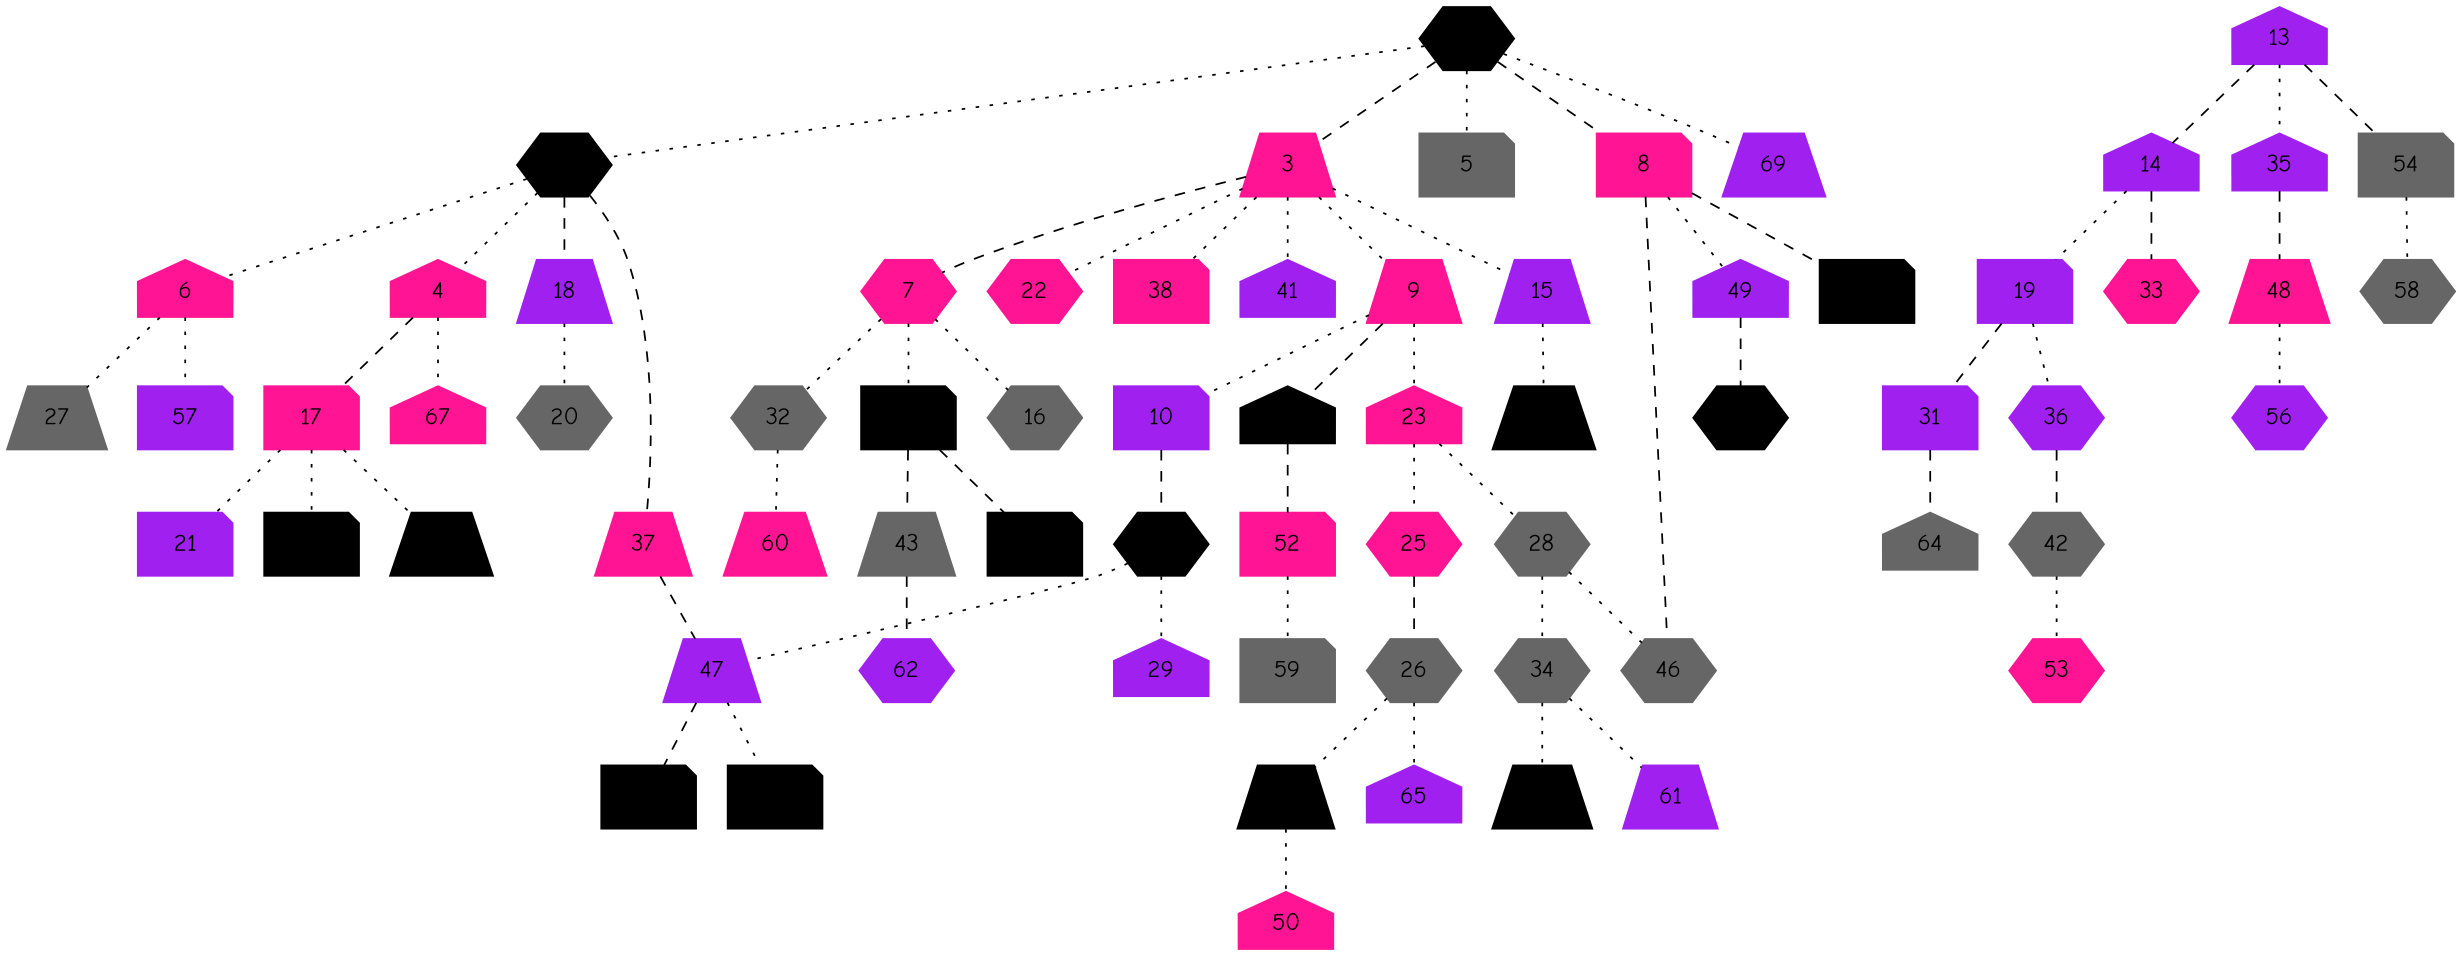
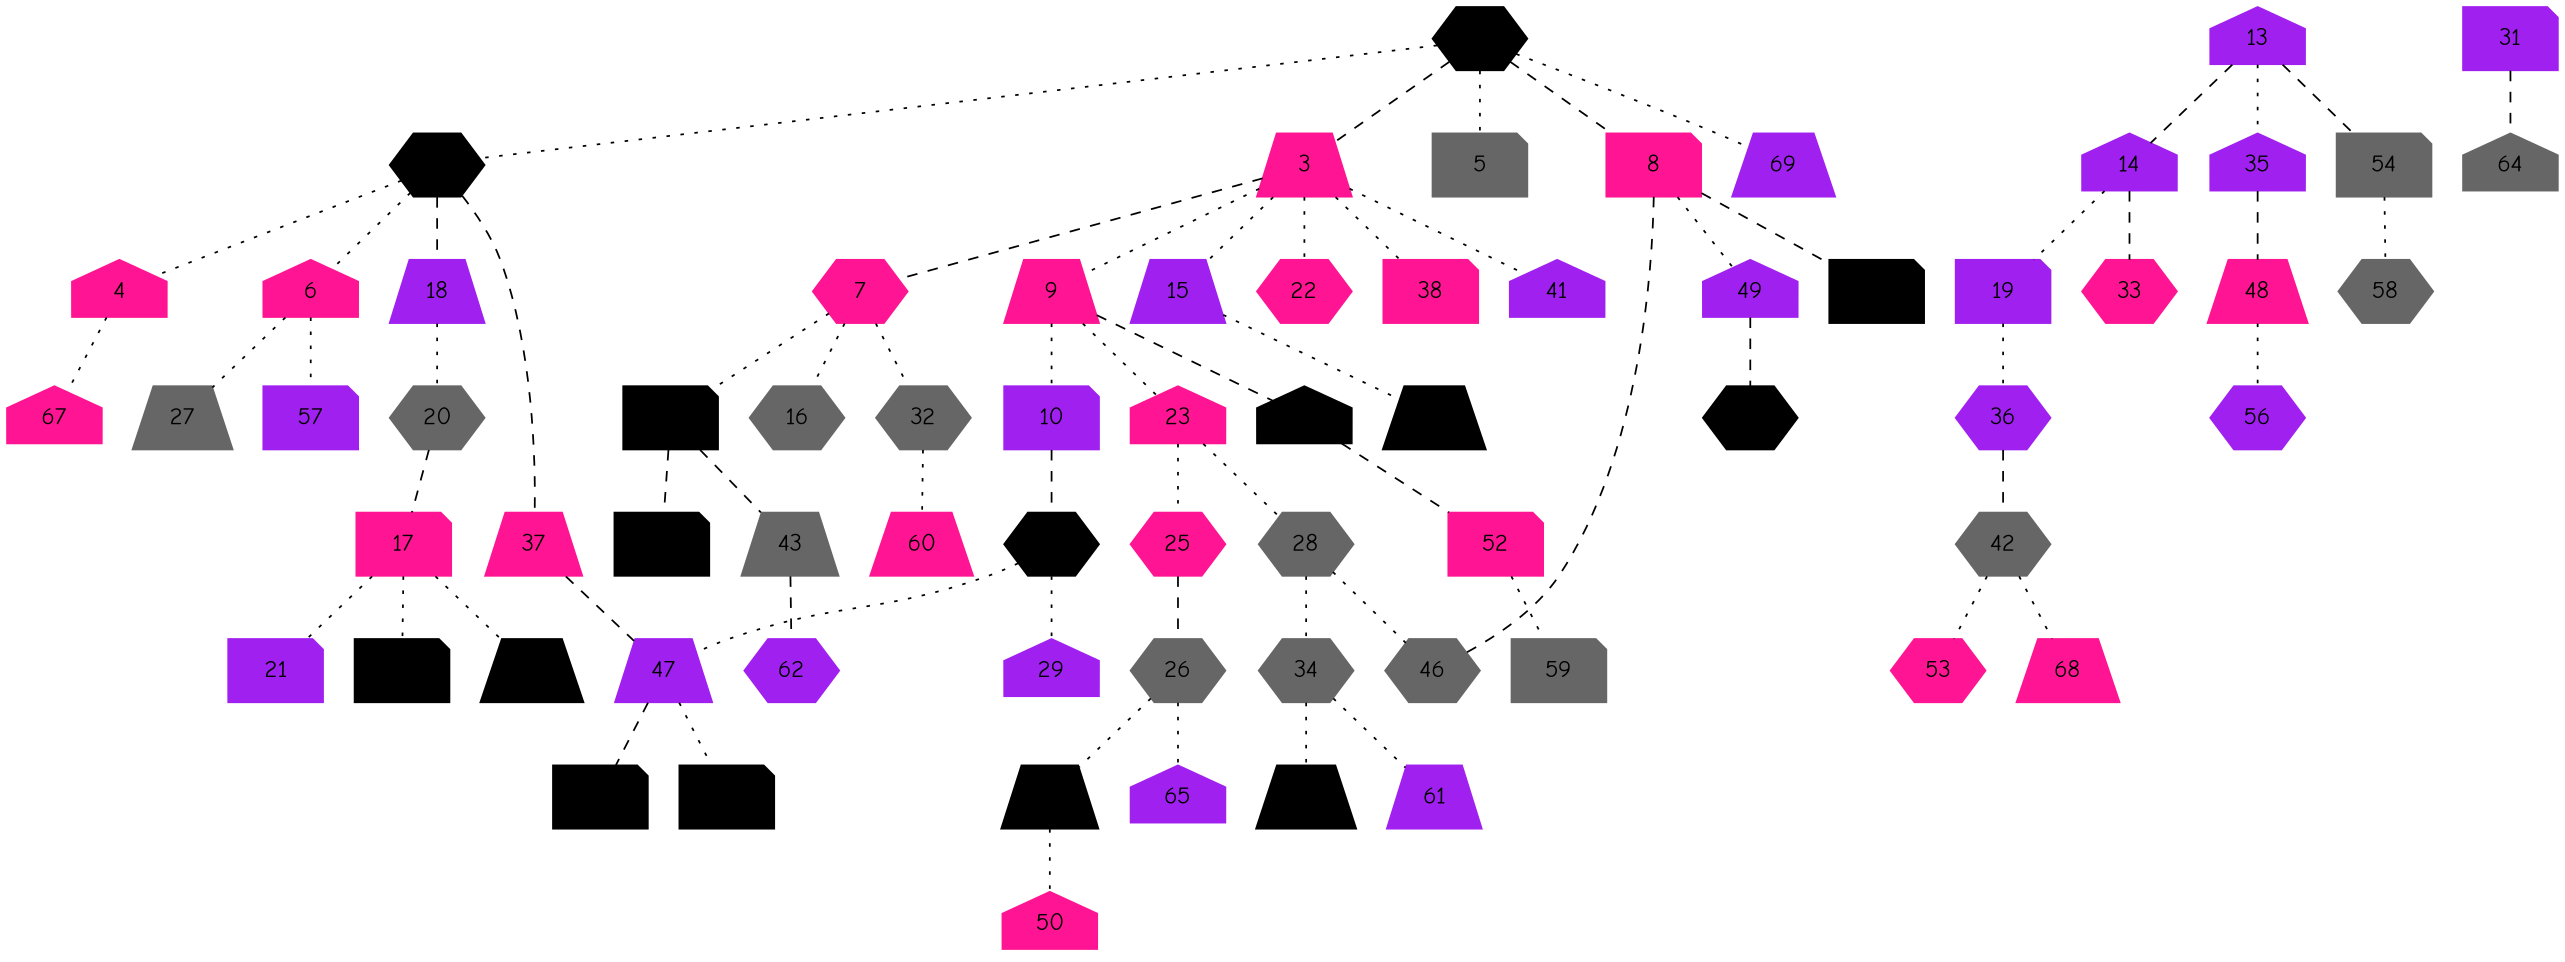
edge "4" -- "17": now "20" -- "17"
edge "19" -- "31": removed
node "68": added
